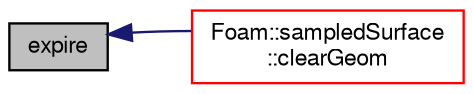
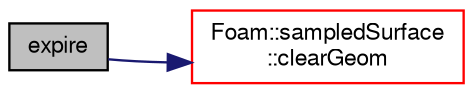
edge "Foam::sampledSurface ::clearGeom" -> "expire": reversed
